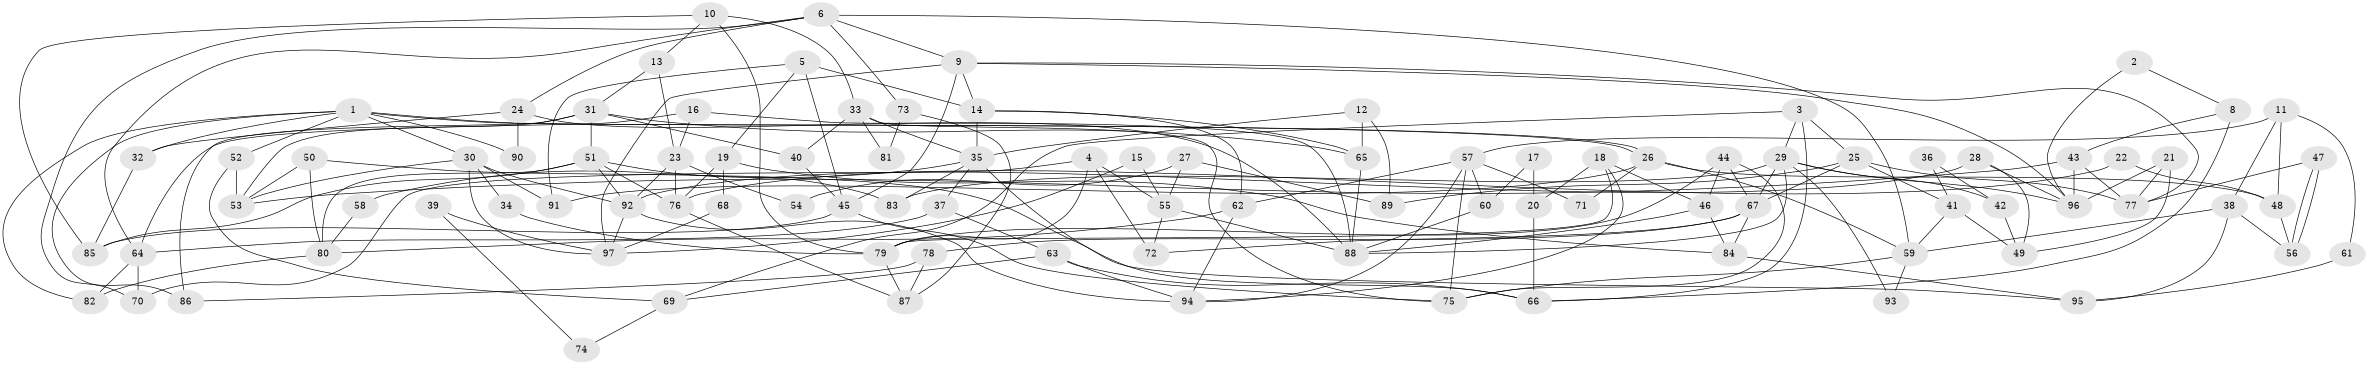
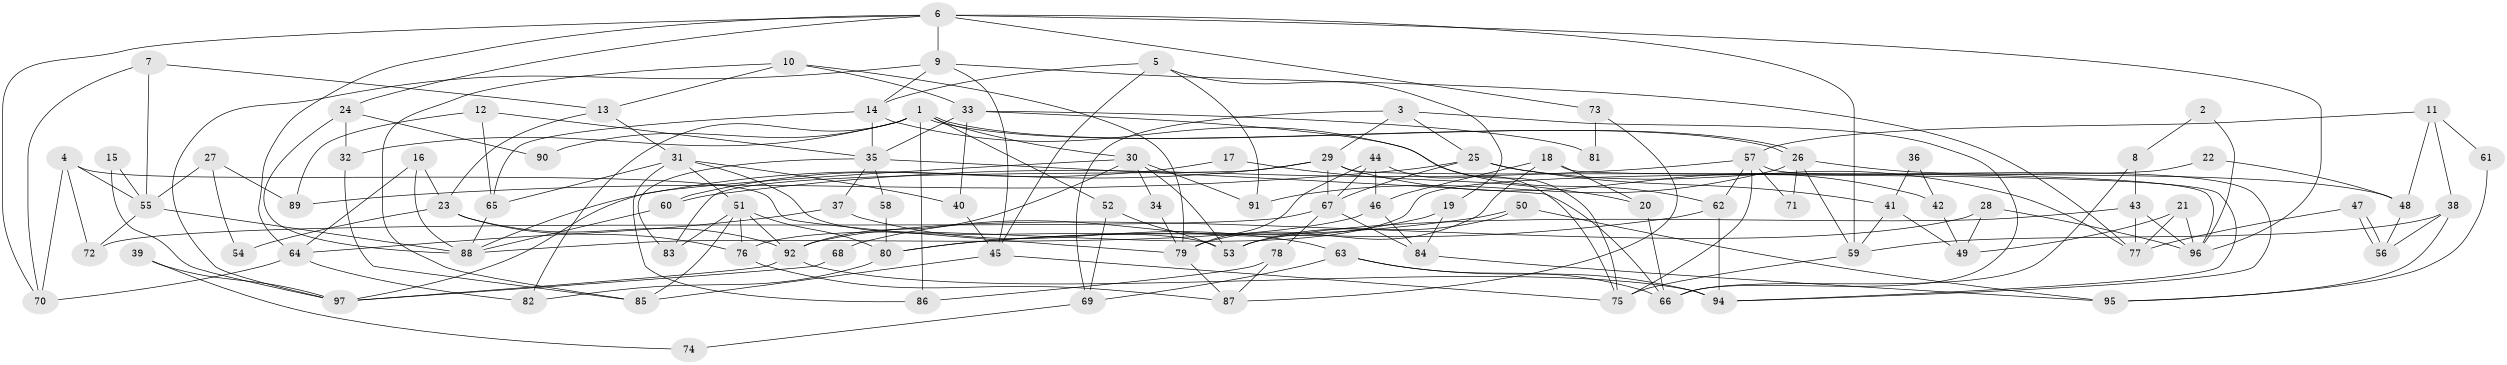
node "7": added
edge "9" -- "96": now "6" -- "96"
edge "19" -- "76": removed
node "93": removed
